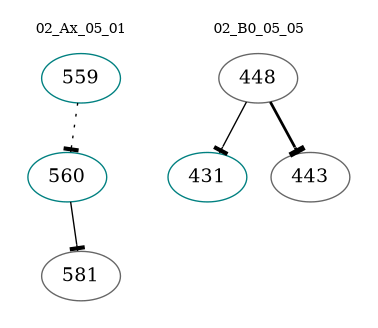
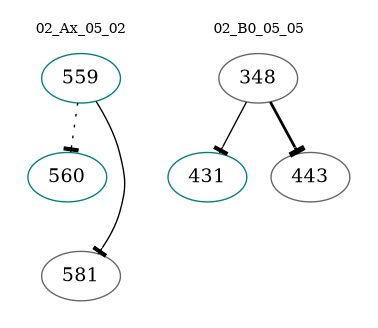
cluster "02_Ax_05_01": label "02_Ax_05_01" -> "02_Ax_05_02"
node "448": label "448" -> "348"
edge "560" -> "581": now "559" -> "581"
